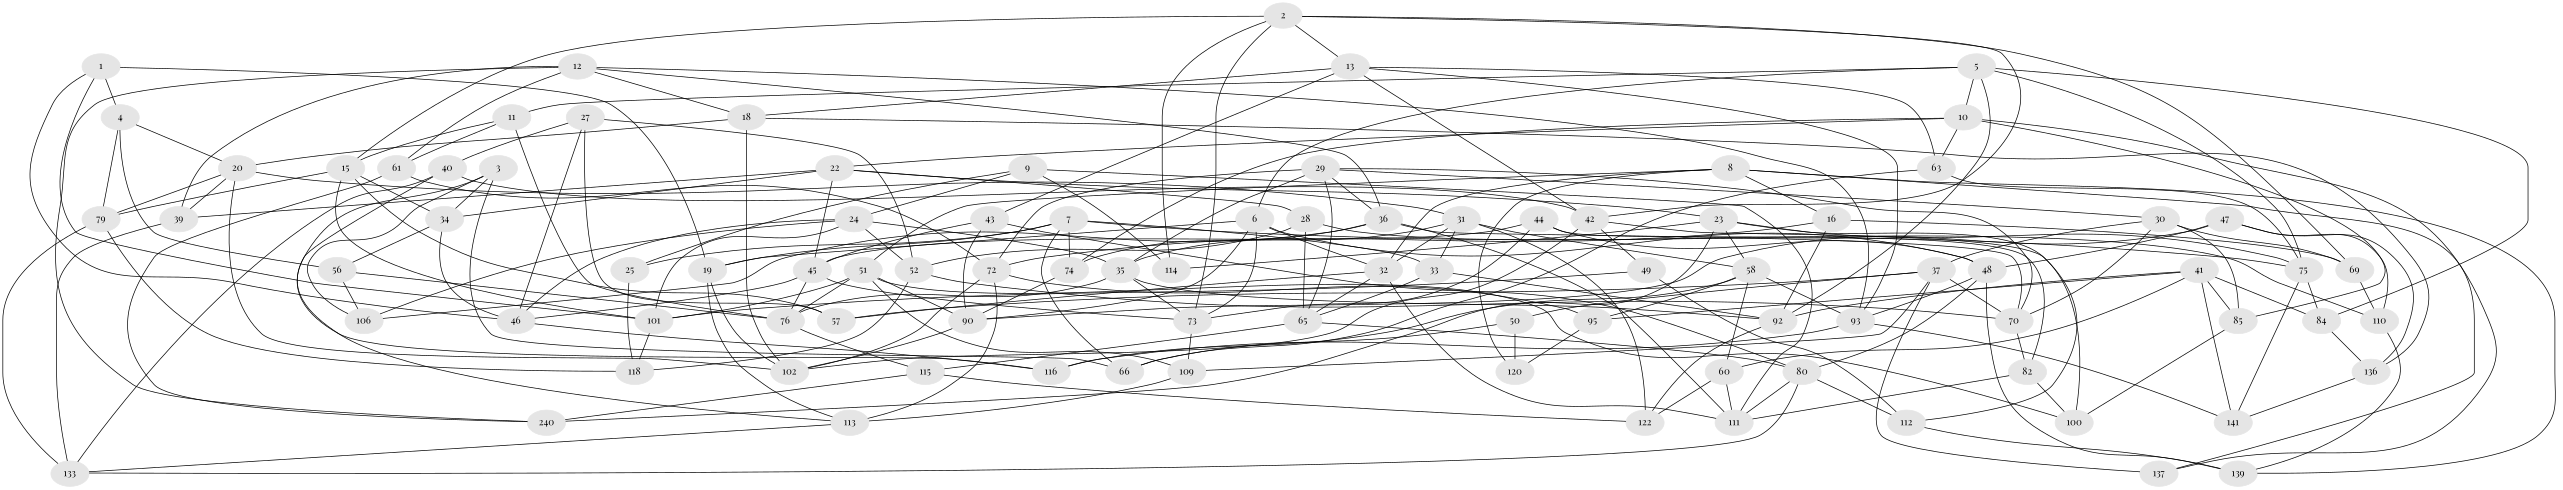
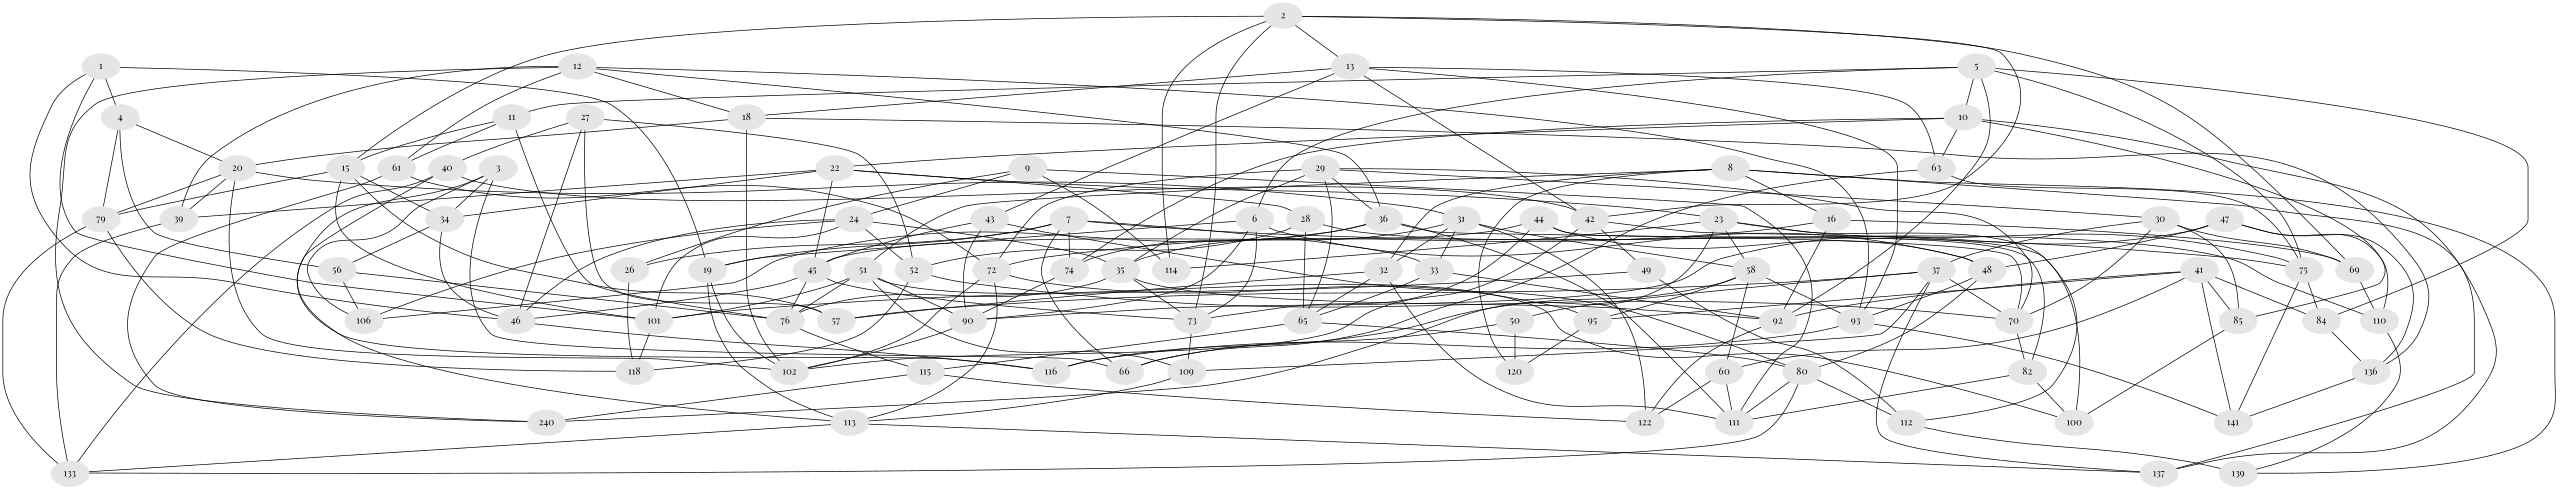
edge "6" -- "32": removed
node "25": label "25" -> "26"
edge "48" -- "139": removed
edge "113" -- "137": added
